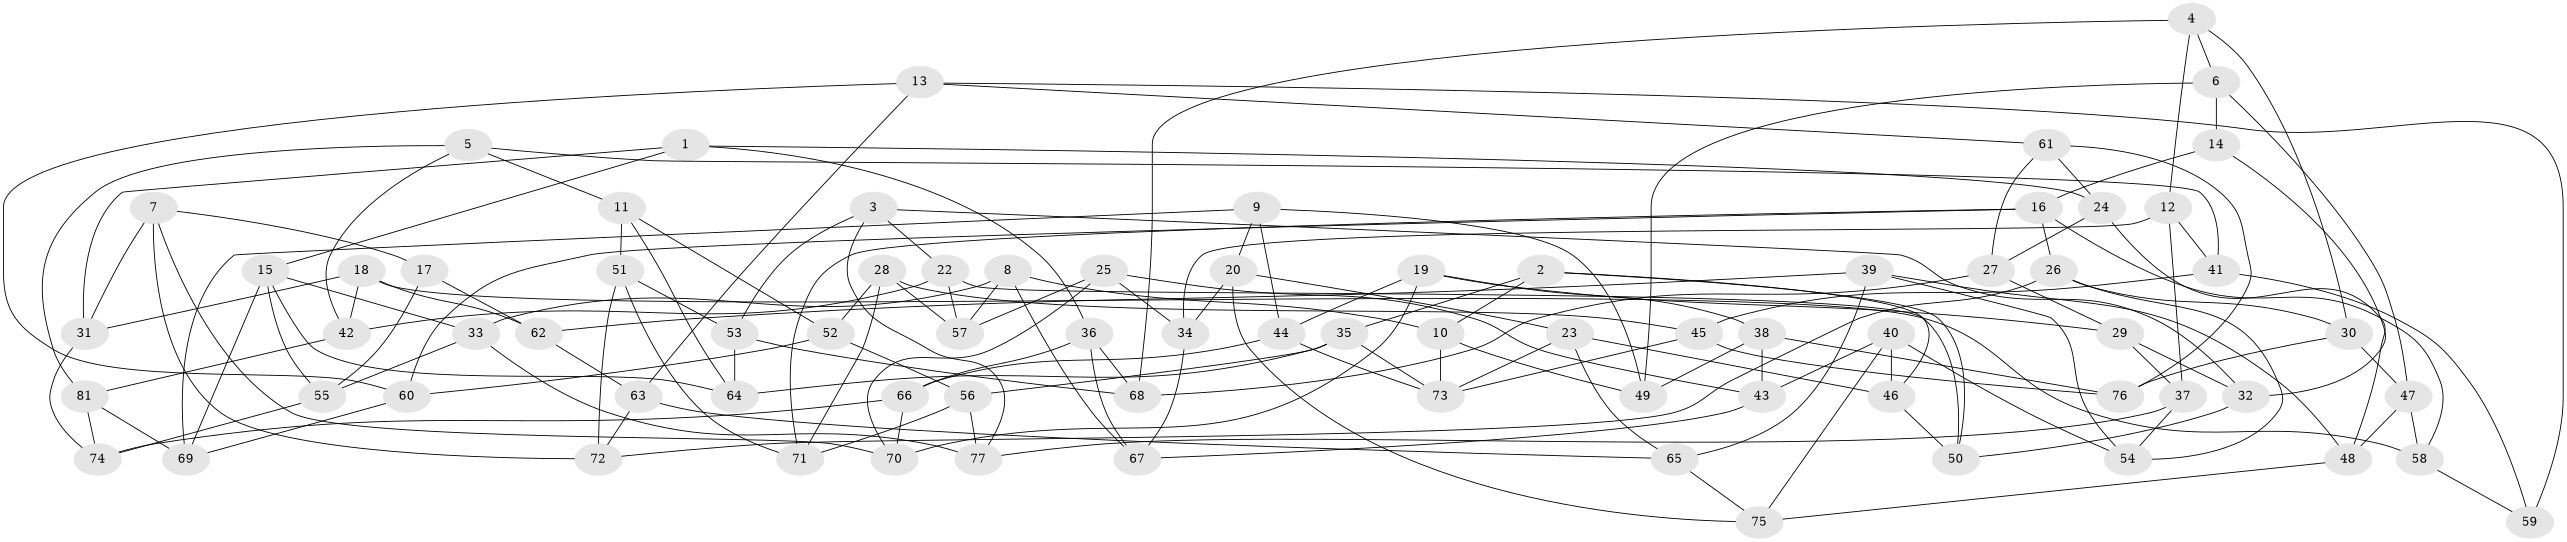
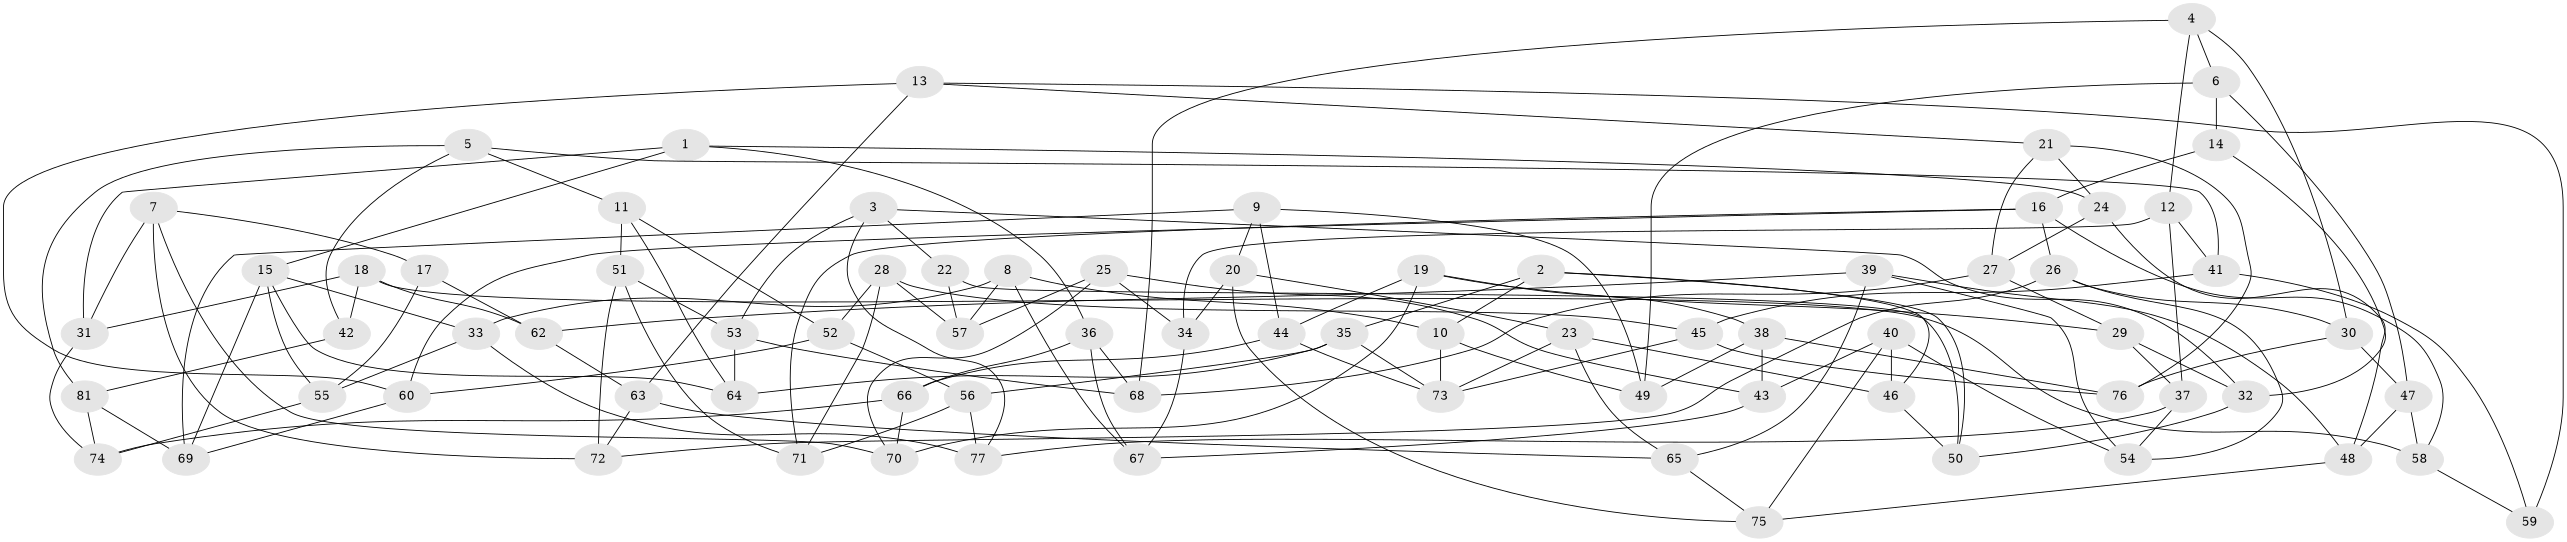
node "61": label "61" -> "21"
edge "22" -- "42": removed
